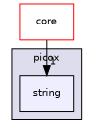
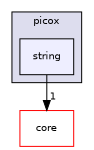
edge "core" -> "string": reversed
